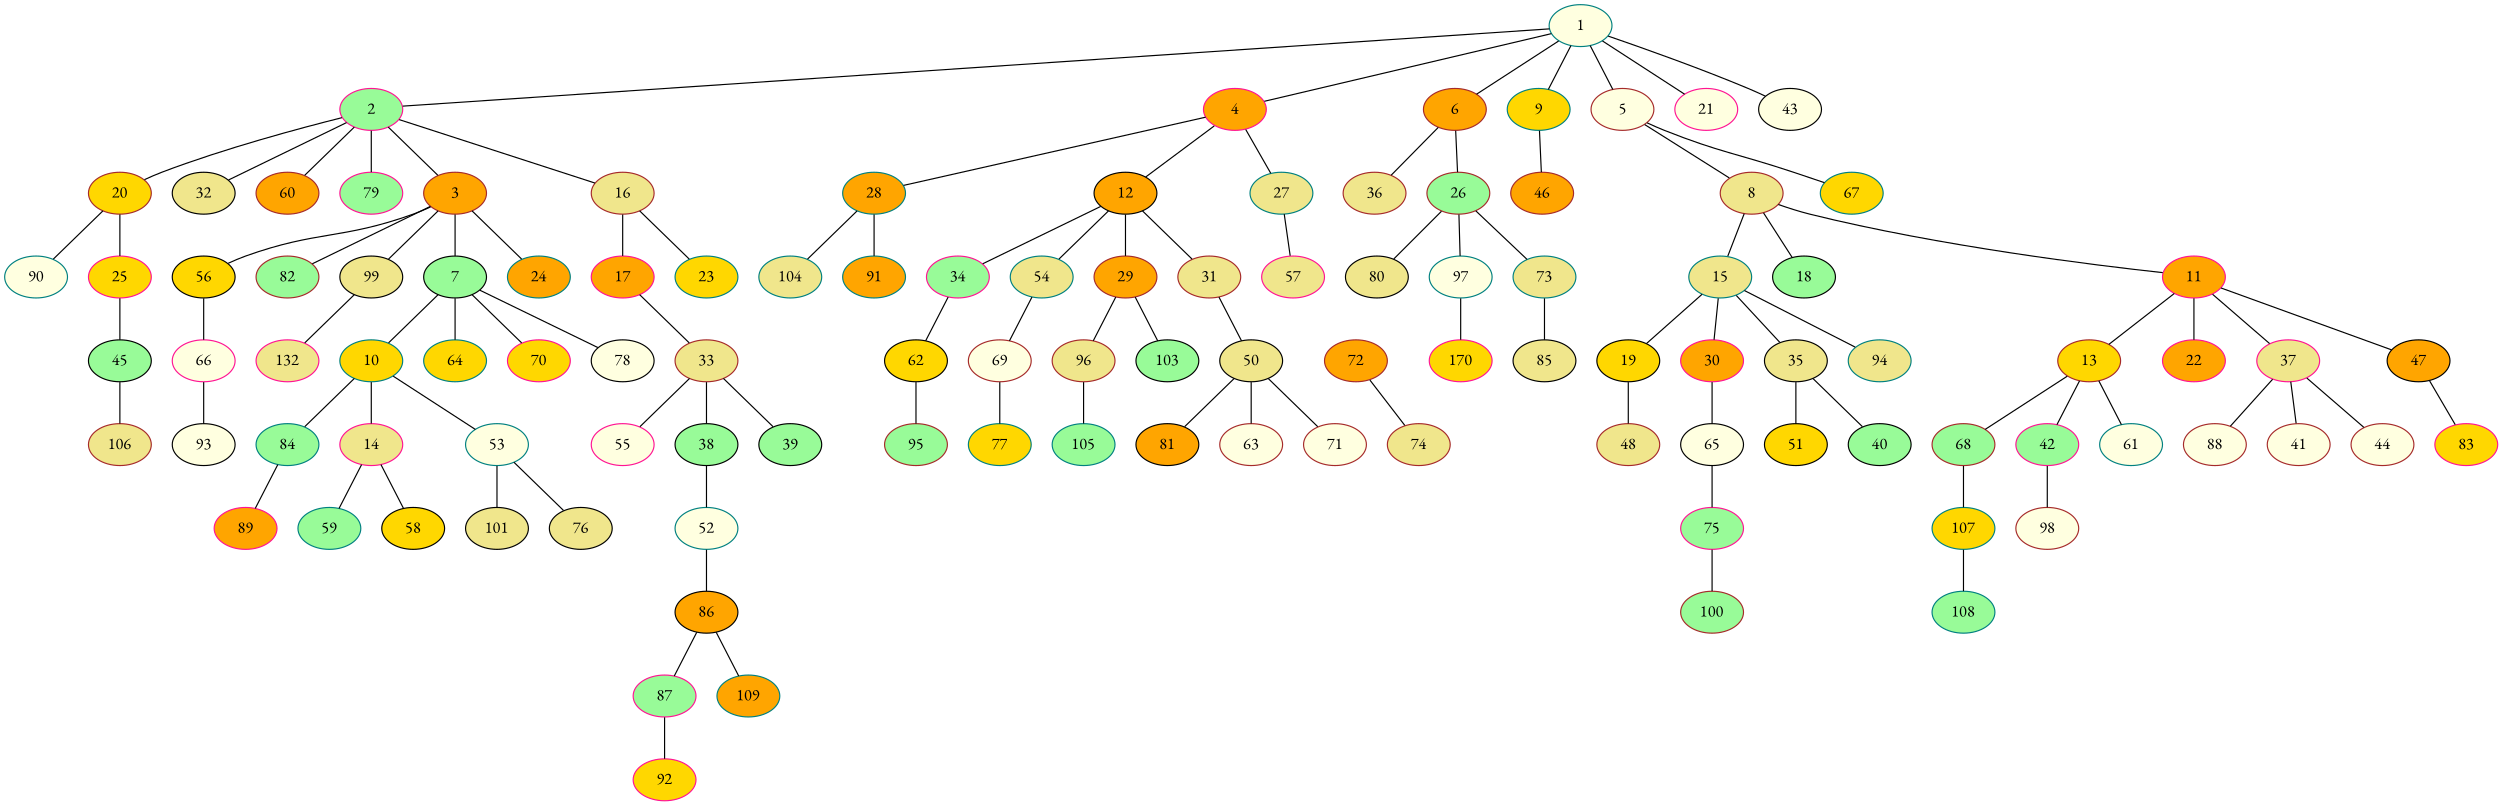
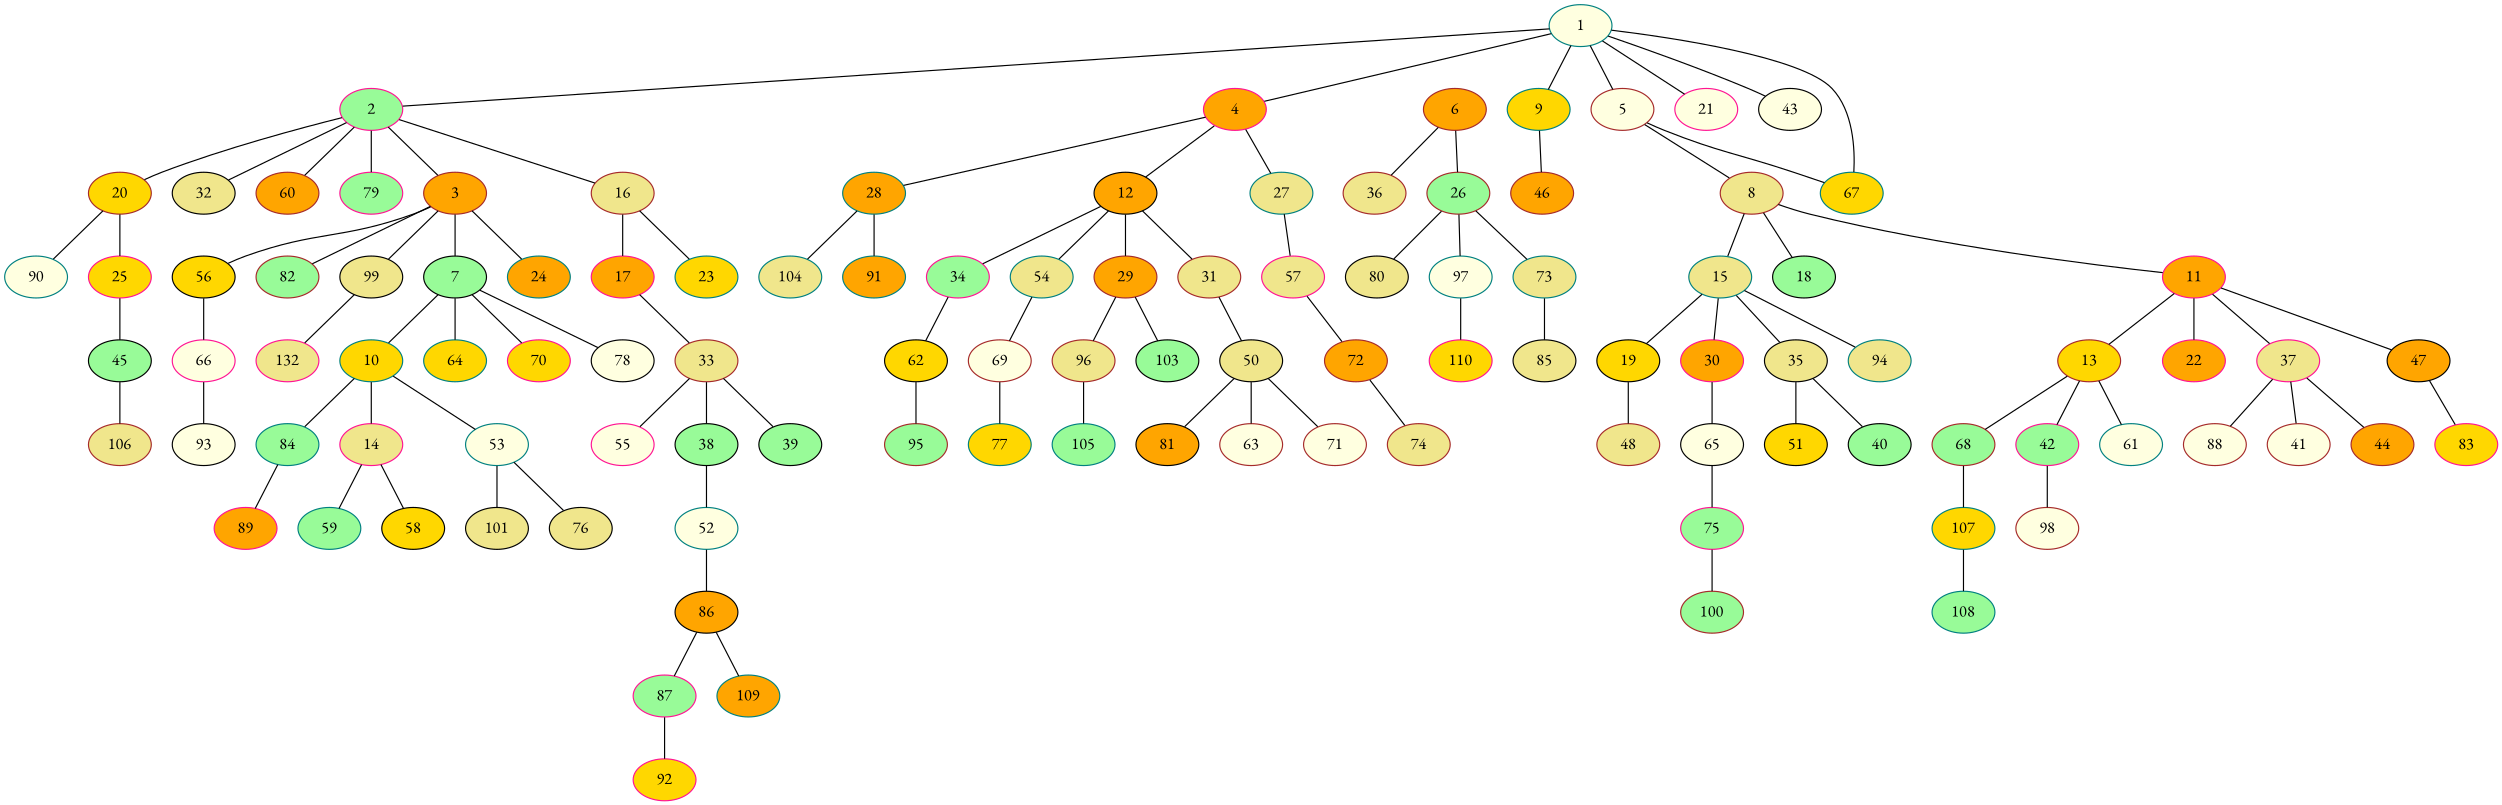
edge "1" -- "6": now "1" -- "67"
edge "57" -- "72": added
node "170": label "170" -> "110"
node "44": fillcolor lightyellow -> orange
